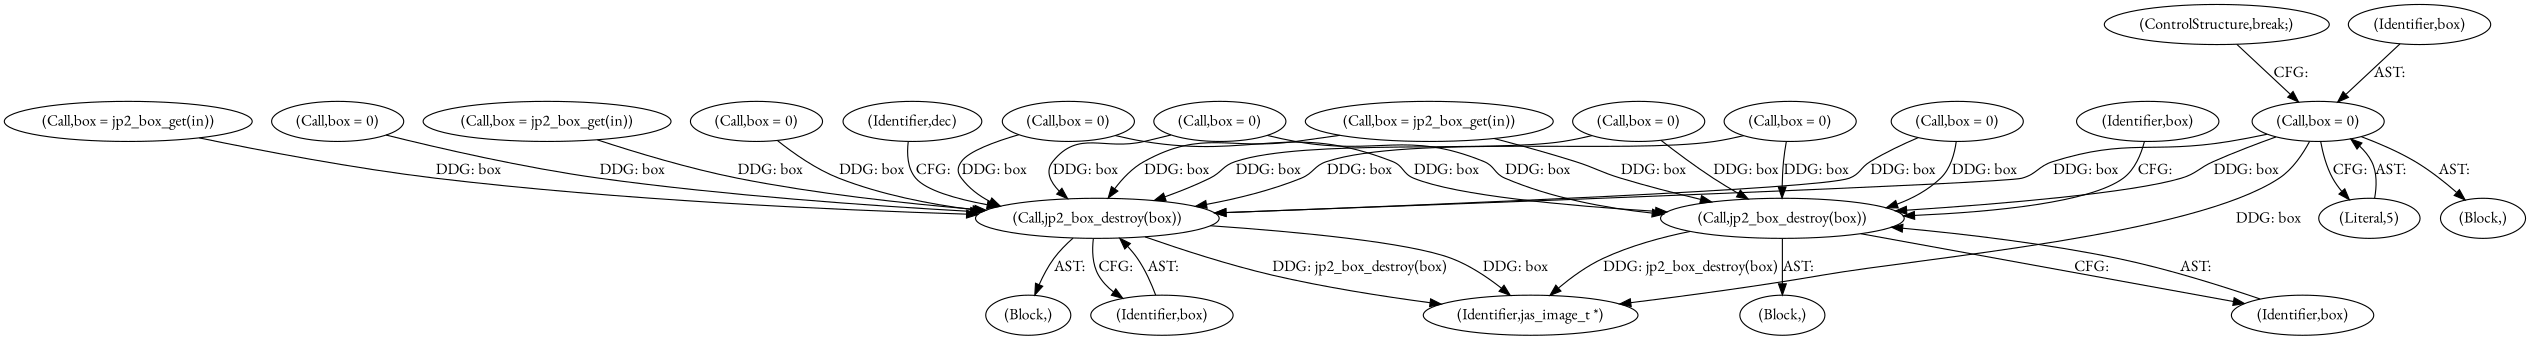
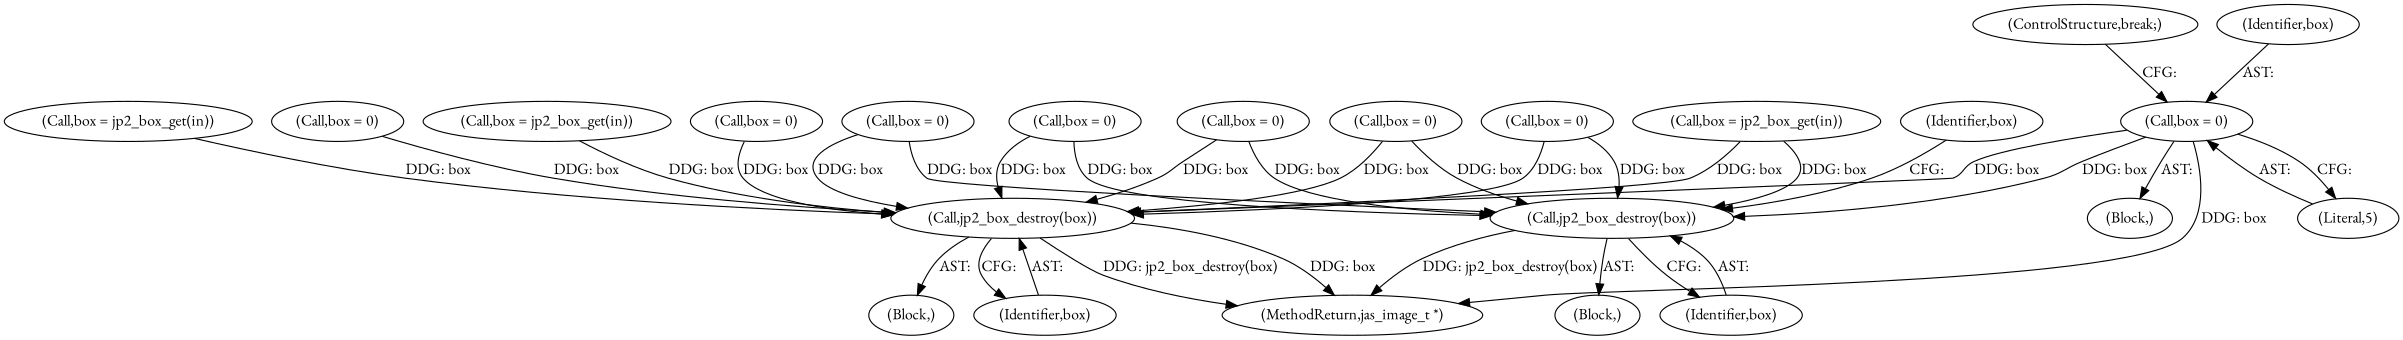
node "(Identifier,dec)": removed
node "(Identifier,jas_image_t *)": label "(Identifier,jas_image_t *)" -> "(MethodReturn,jas_image_t *)"
